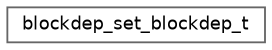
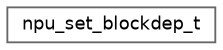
node "blockdep_set_blockdep_t": label "blockdep_set_blockdep_t" -> "npu_set_blockdep_t"
